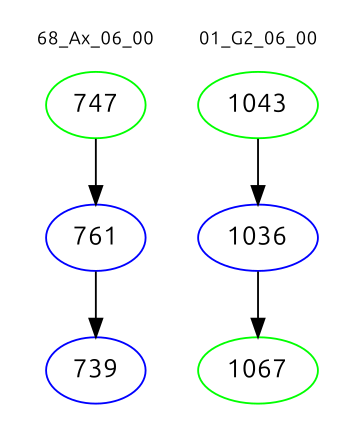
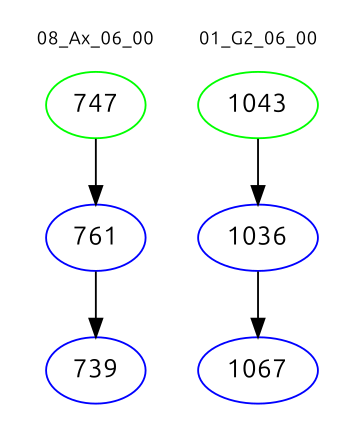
cluster "68_Ax_06_00": label "68_Ax_06_00" -> "08_Ax_06_00"
node "1067": color green -> blue
